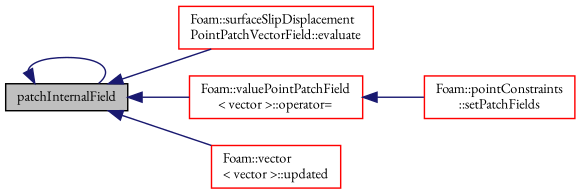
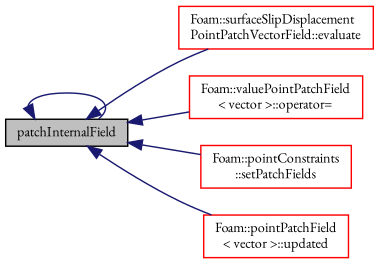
edge "Foam::pointConstraints ::setPatchFields" -> "Foam::valuePointPatchField < vector >::operator=": now "Foam::pointConstraints ::setPatchFields" -> "patchInternalField"
node "Foam::vector < vector >::updated": label "Foam::vector < vector >::updated" -> "Foam::pointPatchField < vector >::updated"
